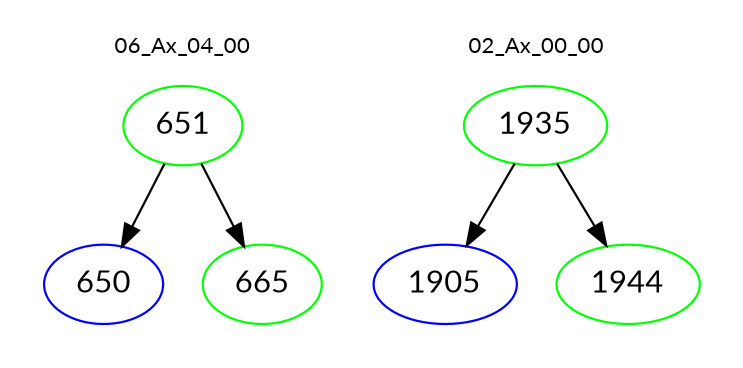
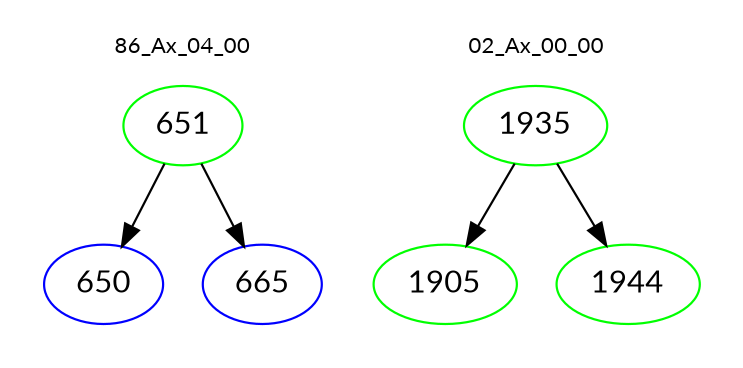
cluster "06_Ax_04_00": label "06_Ax_04_00" -> "86_Ax_04_00"
node "665": color green -> blue
node "1905": color blue -> green
